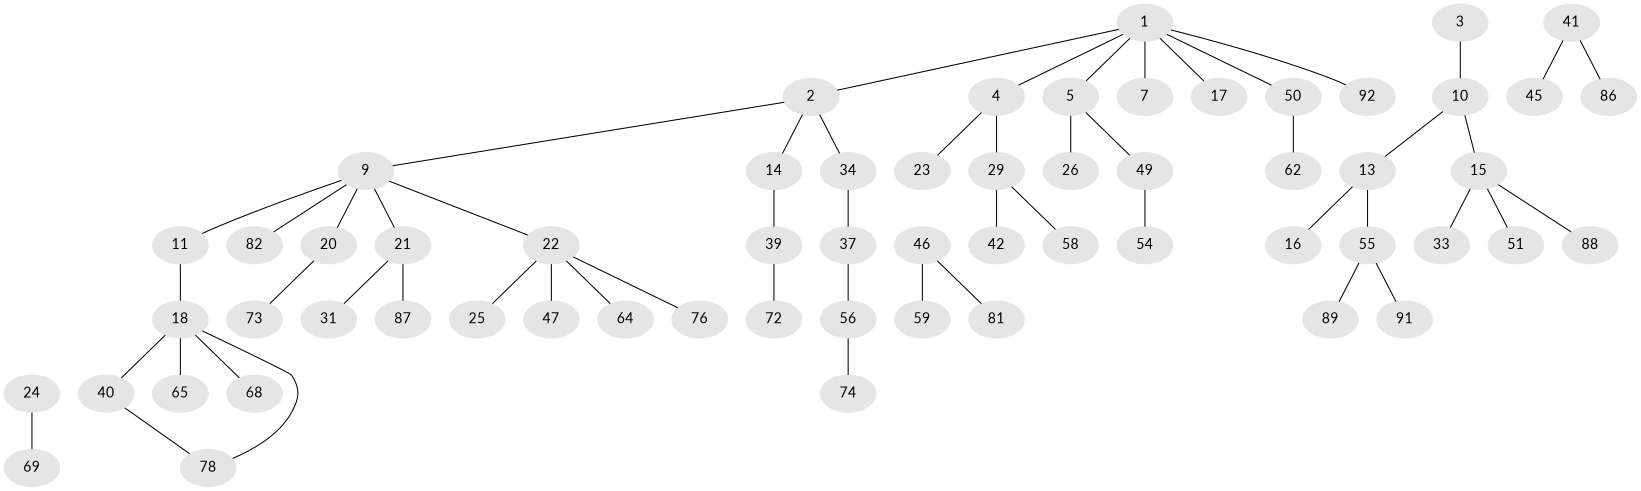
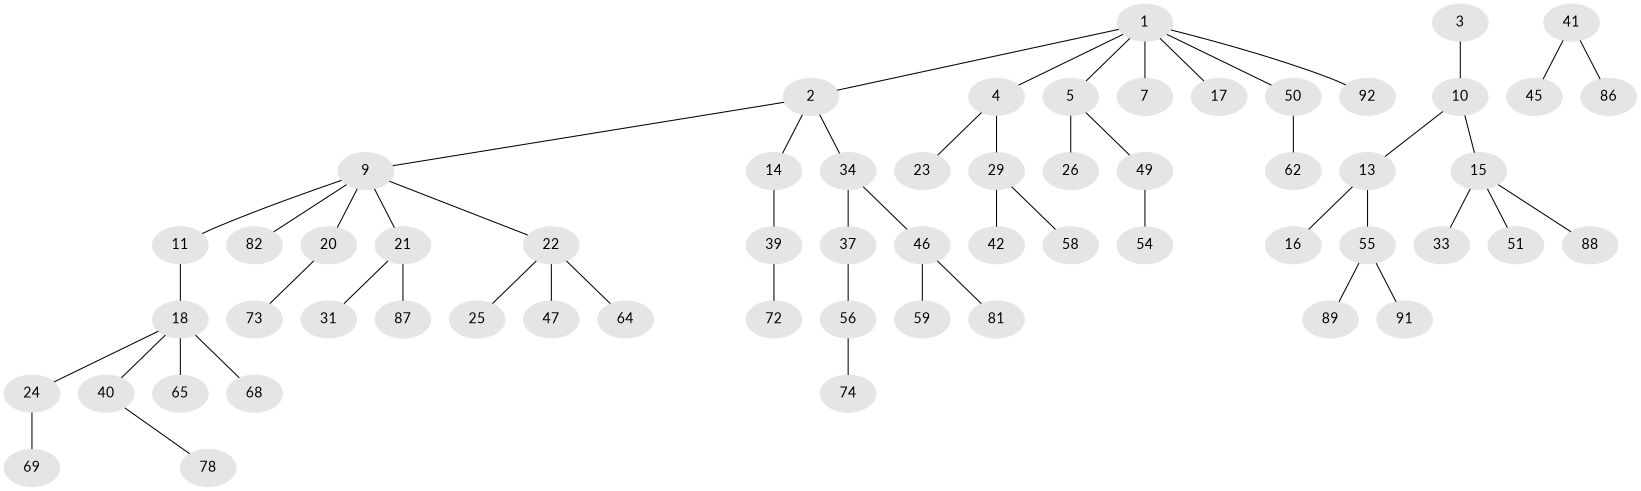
edge "34" -- "46": added
node "76": removed
edge "18" -- "78": now "18" -- "24"
